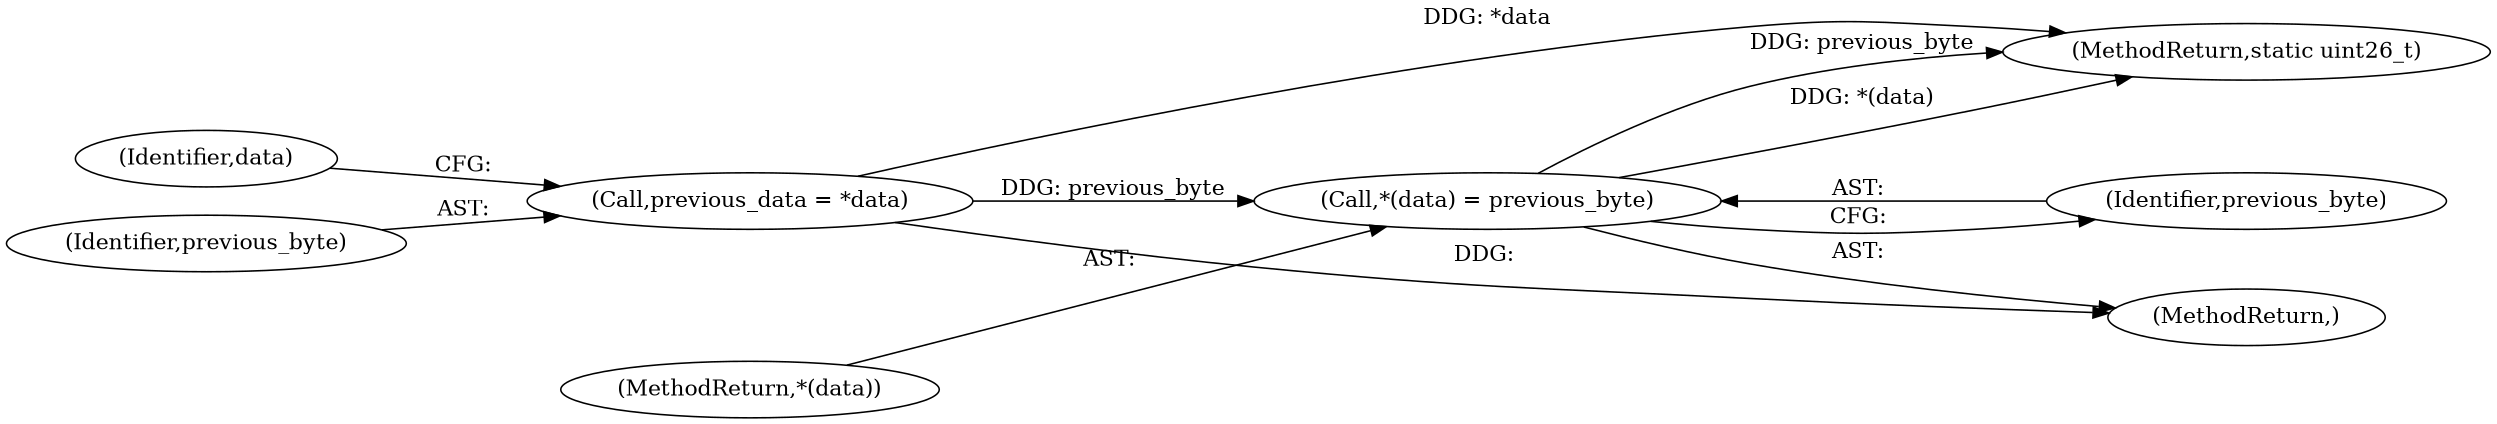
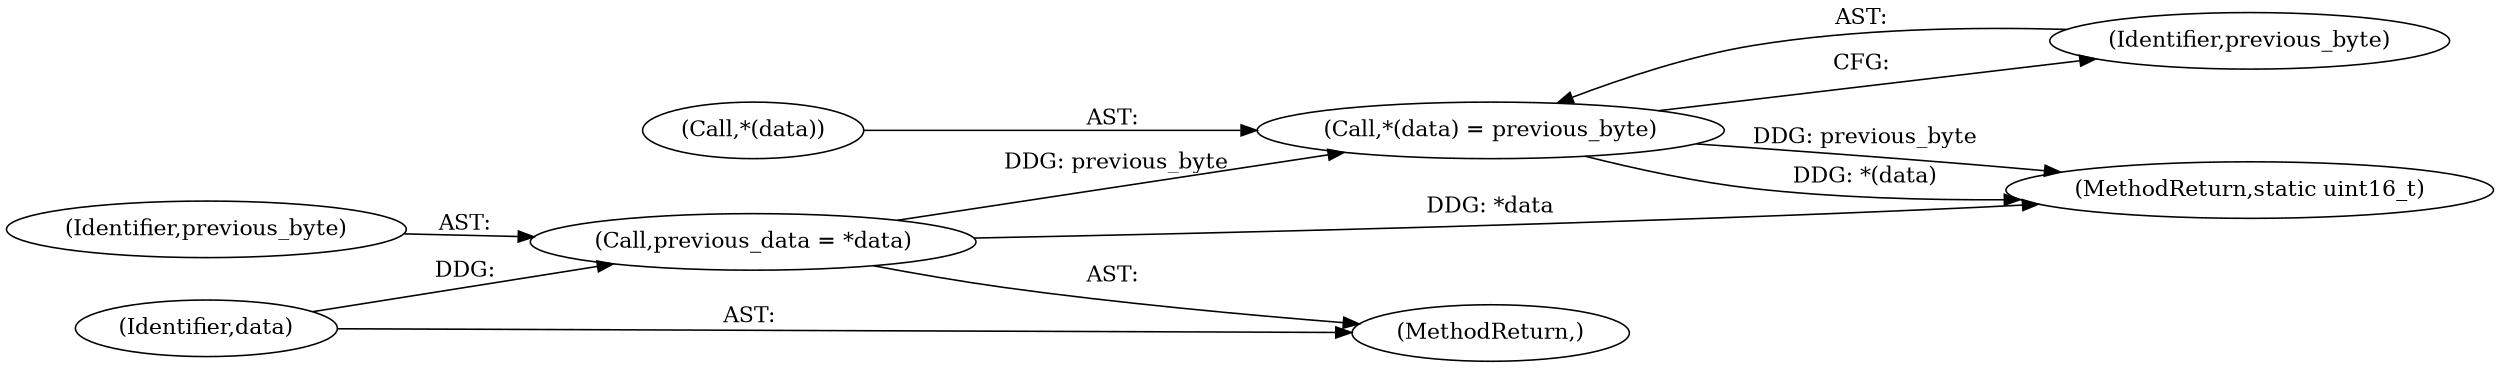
node "(MethodReturn,static uint26_t)": label "(MethodReturn,static uint26_t)" -> "(MethodReturn,static uint16_t)"
edge "(Identifier,data)" -> "(Call,previous_data = *data)": label "CFG: " -> "DDG: "
edge "(Call,previous_data = *data)" -> "(MethodReturn,)": label "DDG: " -> "AST: "
edge "(Call,*(data) = previous_byte)" -> "(MethodReturn,)": now "(Identifier,data)" -> "(MethodReturn,)"
node "(MethodReturn,*(data))": label "(MethodReturn,*(data))" -> "(Call,*(data))"
